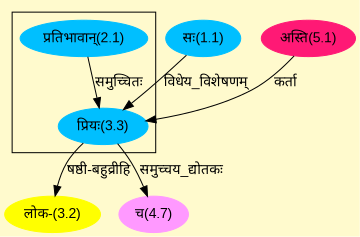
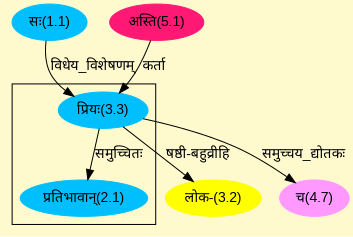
edge "प्रतिभावान्(2.1)" -> "प्रियः(3.3)": reversed
